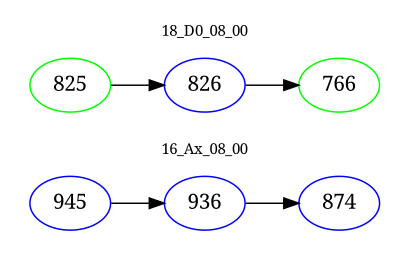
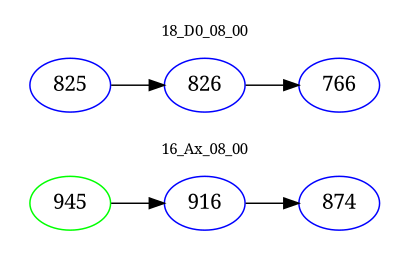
node "825": color green -> blue
node "766": color green -> blue
node "945": color blue -> green
node "936": label "936" -> "916"
